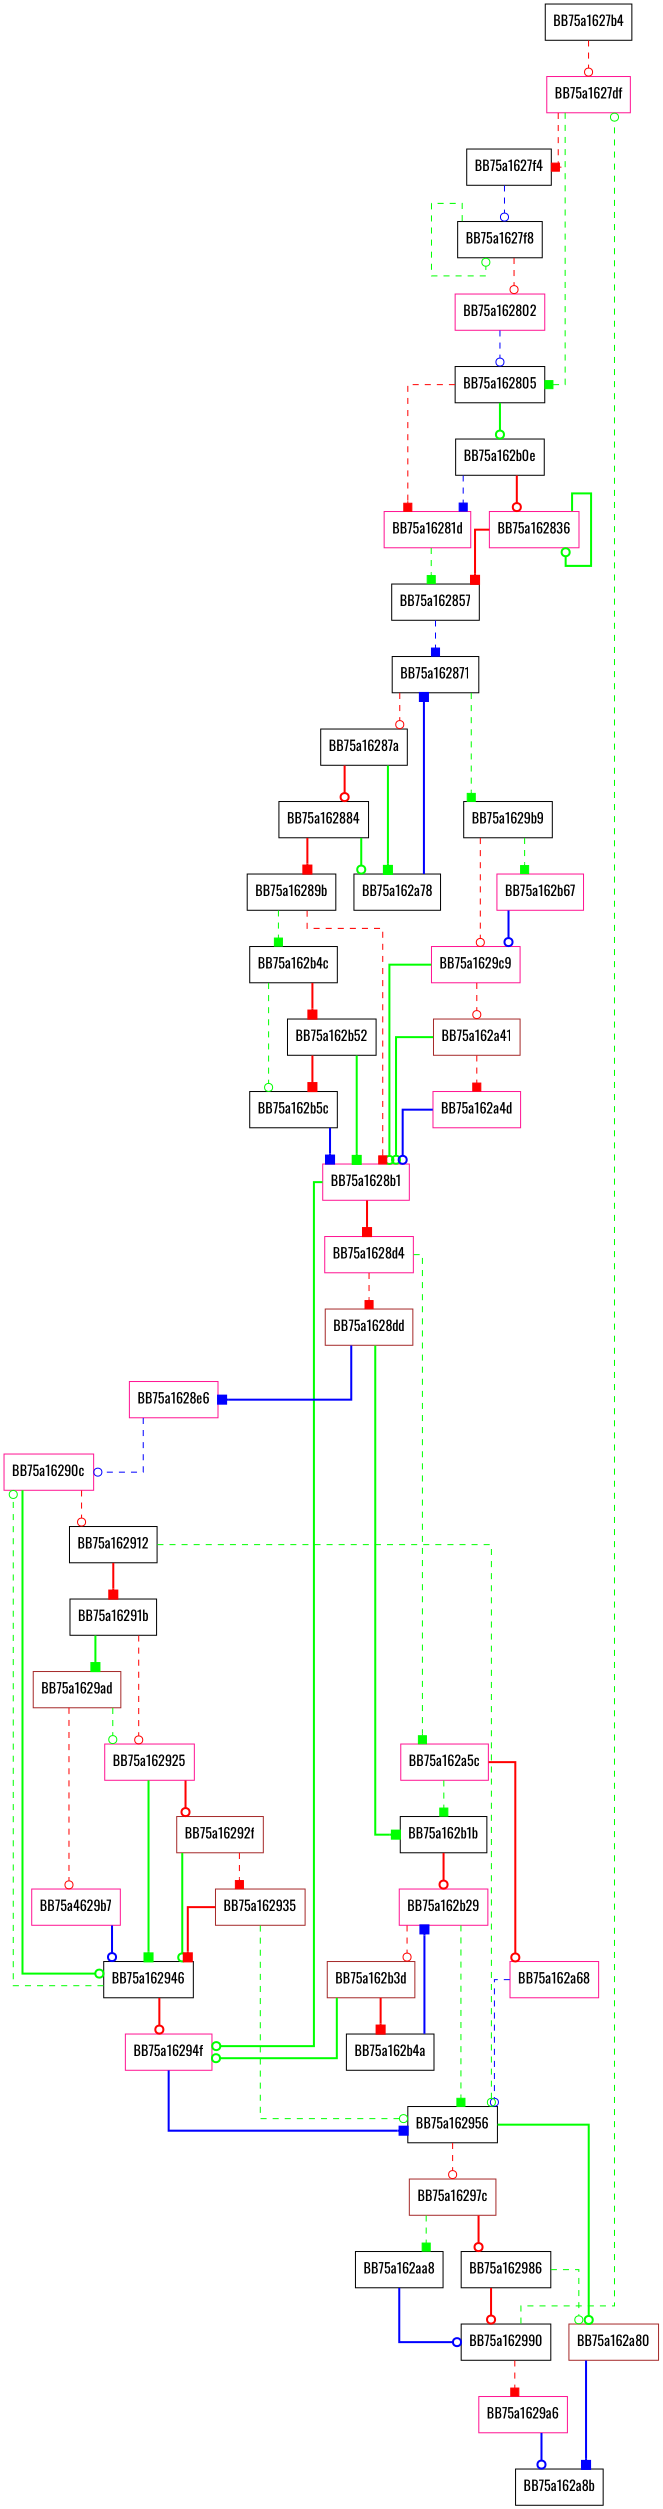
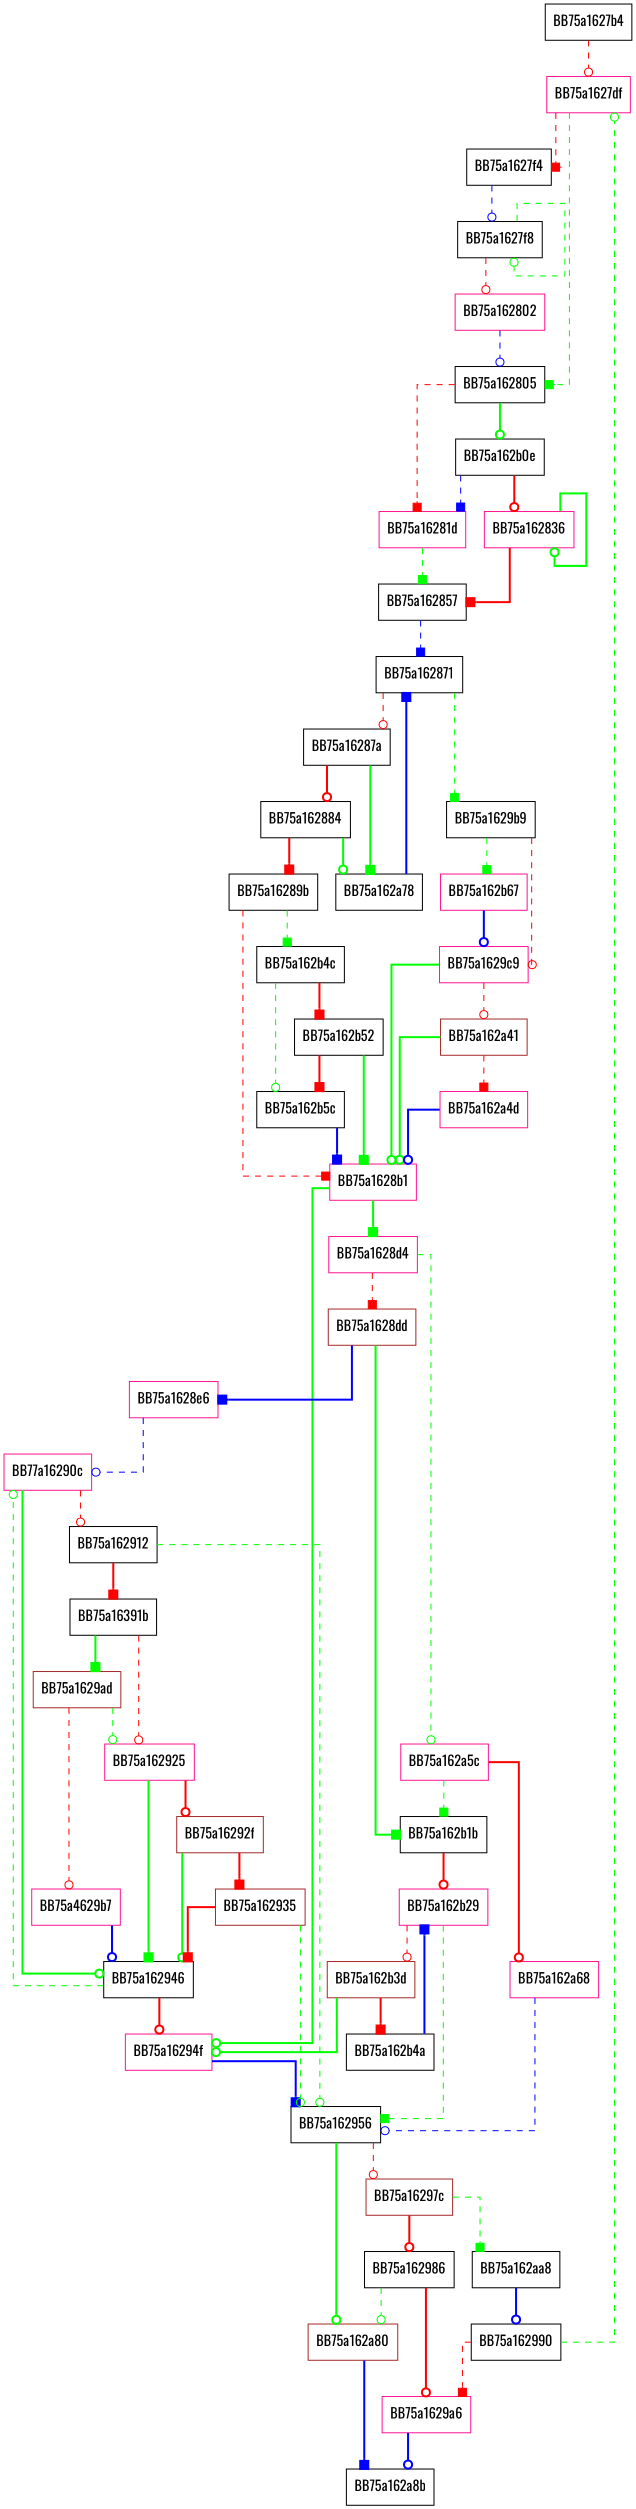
edge "BB75a1628b1" -> "BB75a1628d4": color red -> green
node "BB75a16290c": label "BB75a16290c" -> "BB77a16290c"
edge "BB75a1628d4" -> "BB75a162a5c": arrowhead box -> odot
node "BB75a16291b": label "BB75a16291b" -> "BB75a16391b"
edge "BB75a16292f" -> "BB75a162935": style dashed -> bold
edge "BB75a162986" -> "BB75a162990": now "BB75a162986" -> "BB75a1629a6"
